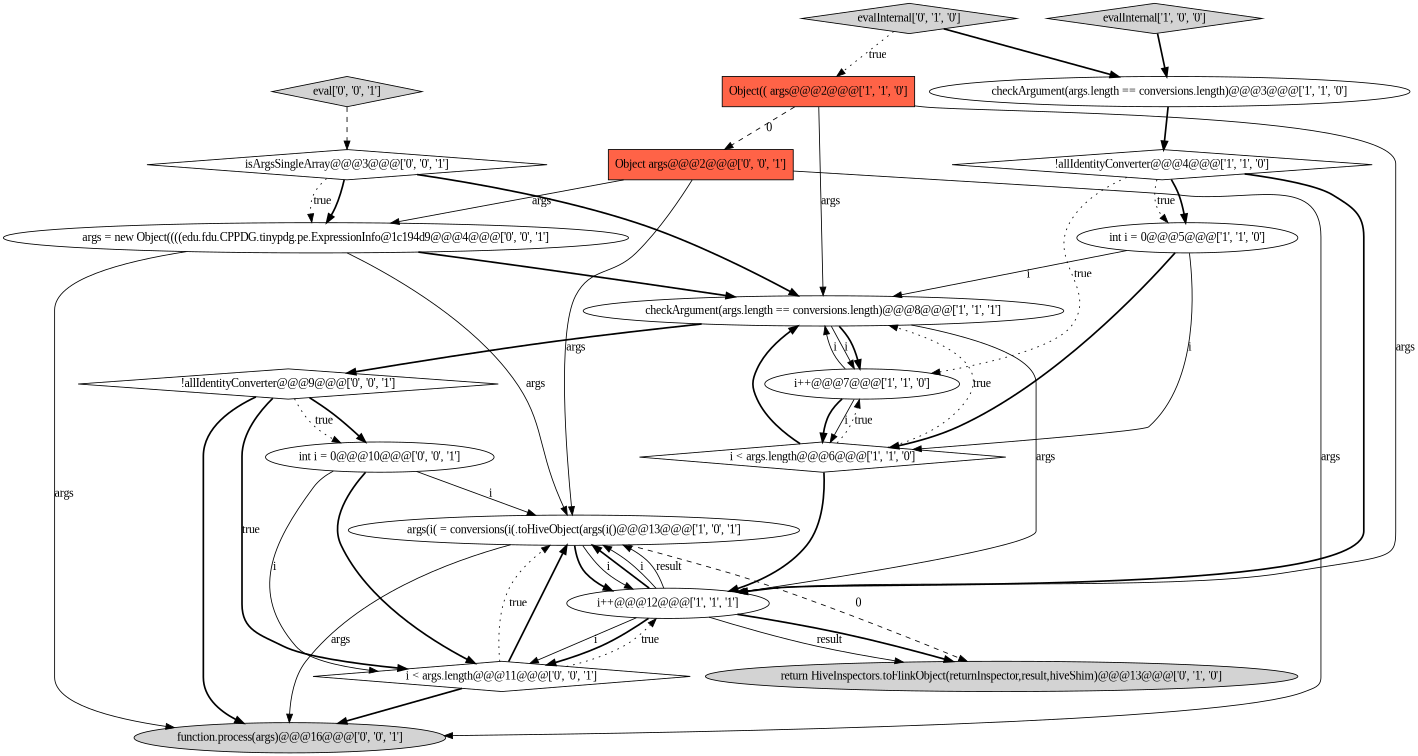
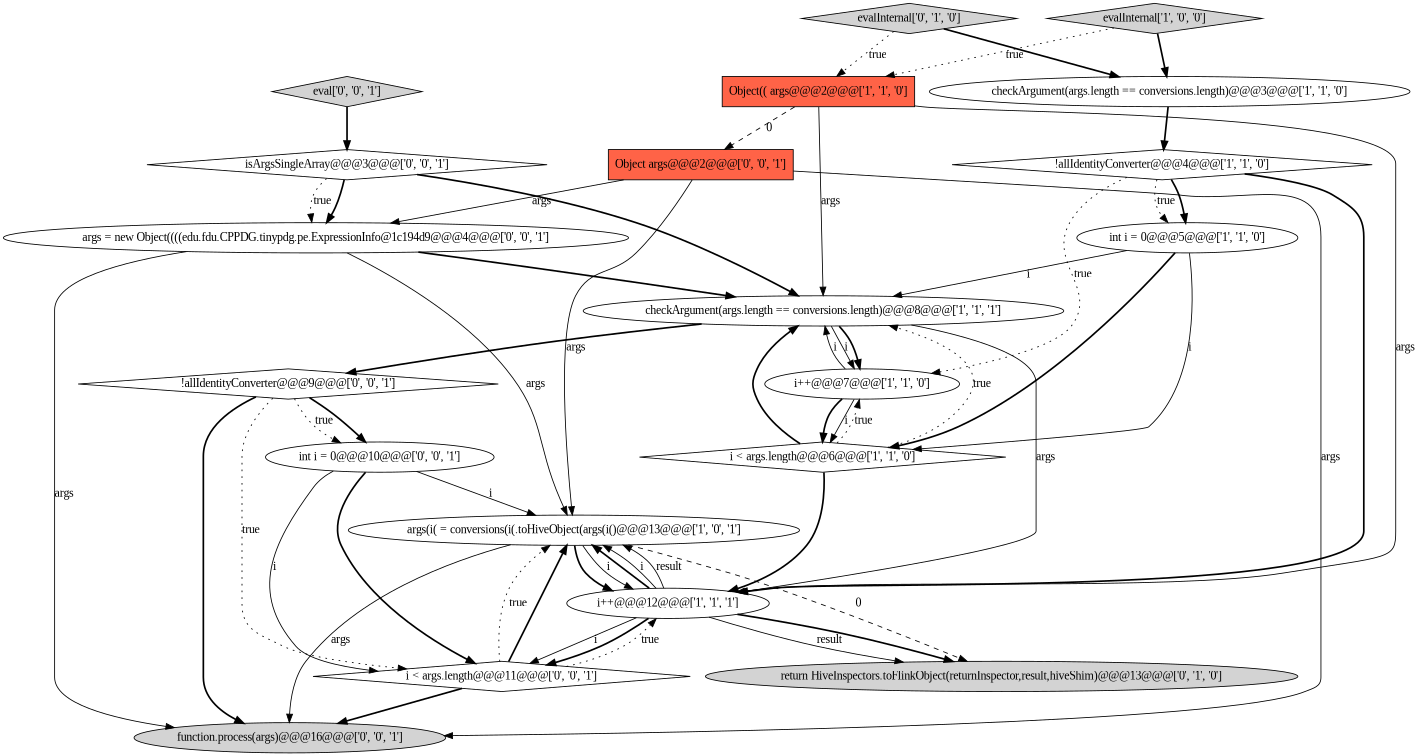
edge "evalInternal['1', '0', '0']" -> "Object(( args@@@2@@@['1', '1', '0']": added, label "true"
edge "eval['0', '0', '1']" -> "isArgsSingleArray@@@3@@@['0', '0', '1']": style dashed -> bold
edge "!allIdentityConverter@@@9@@@['0', '0', '1']" -> "i < args.length@@@11@@@['0', '0', '1']": style bold -> dotted
